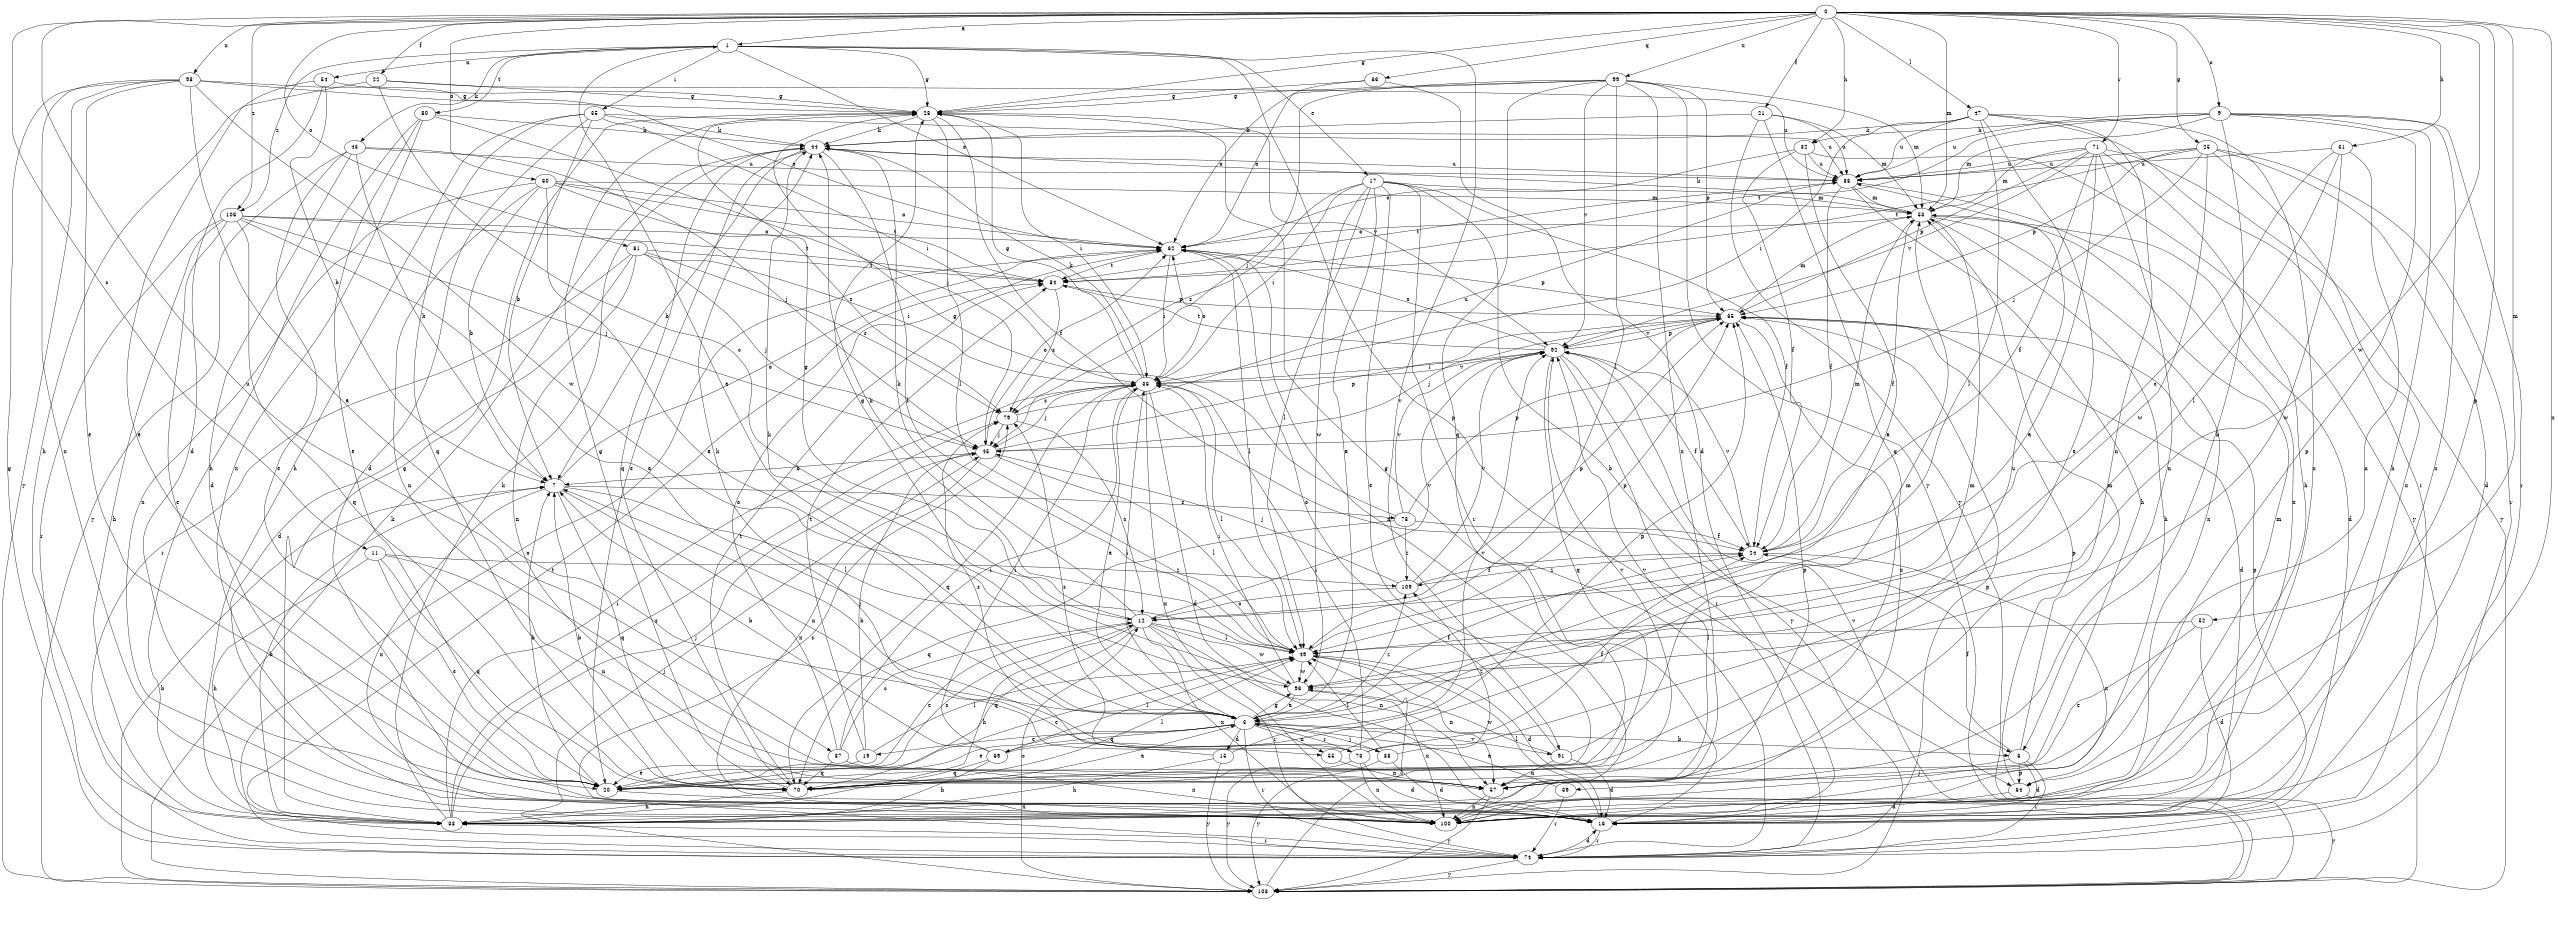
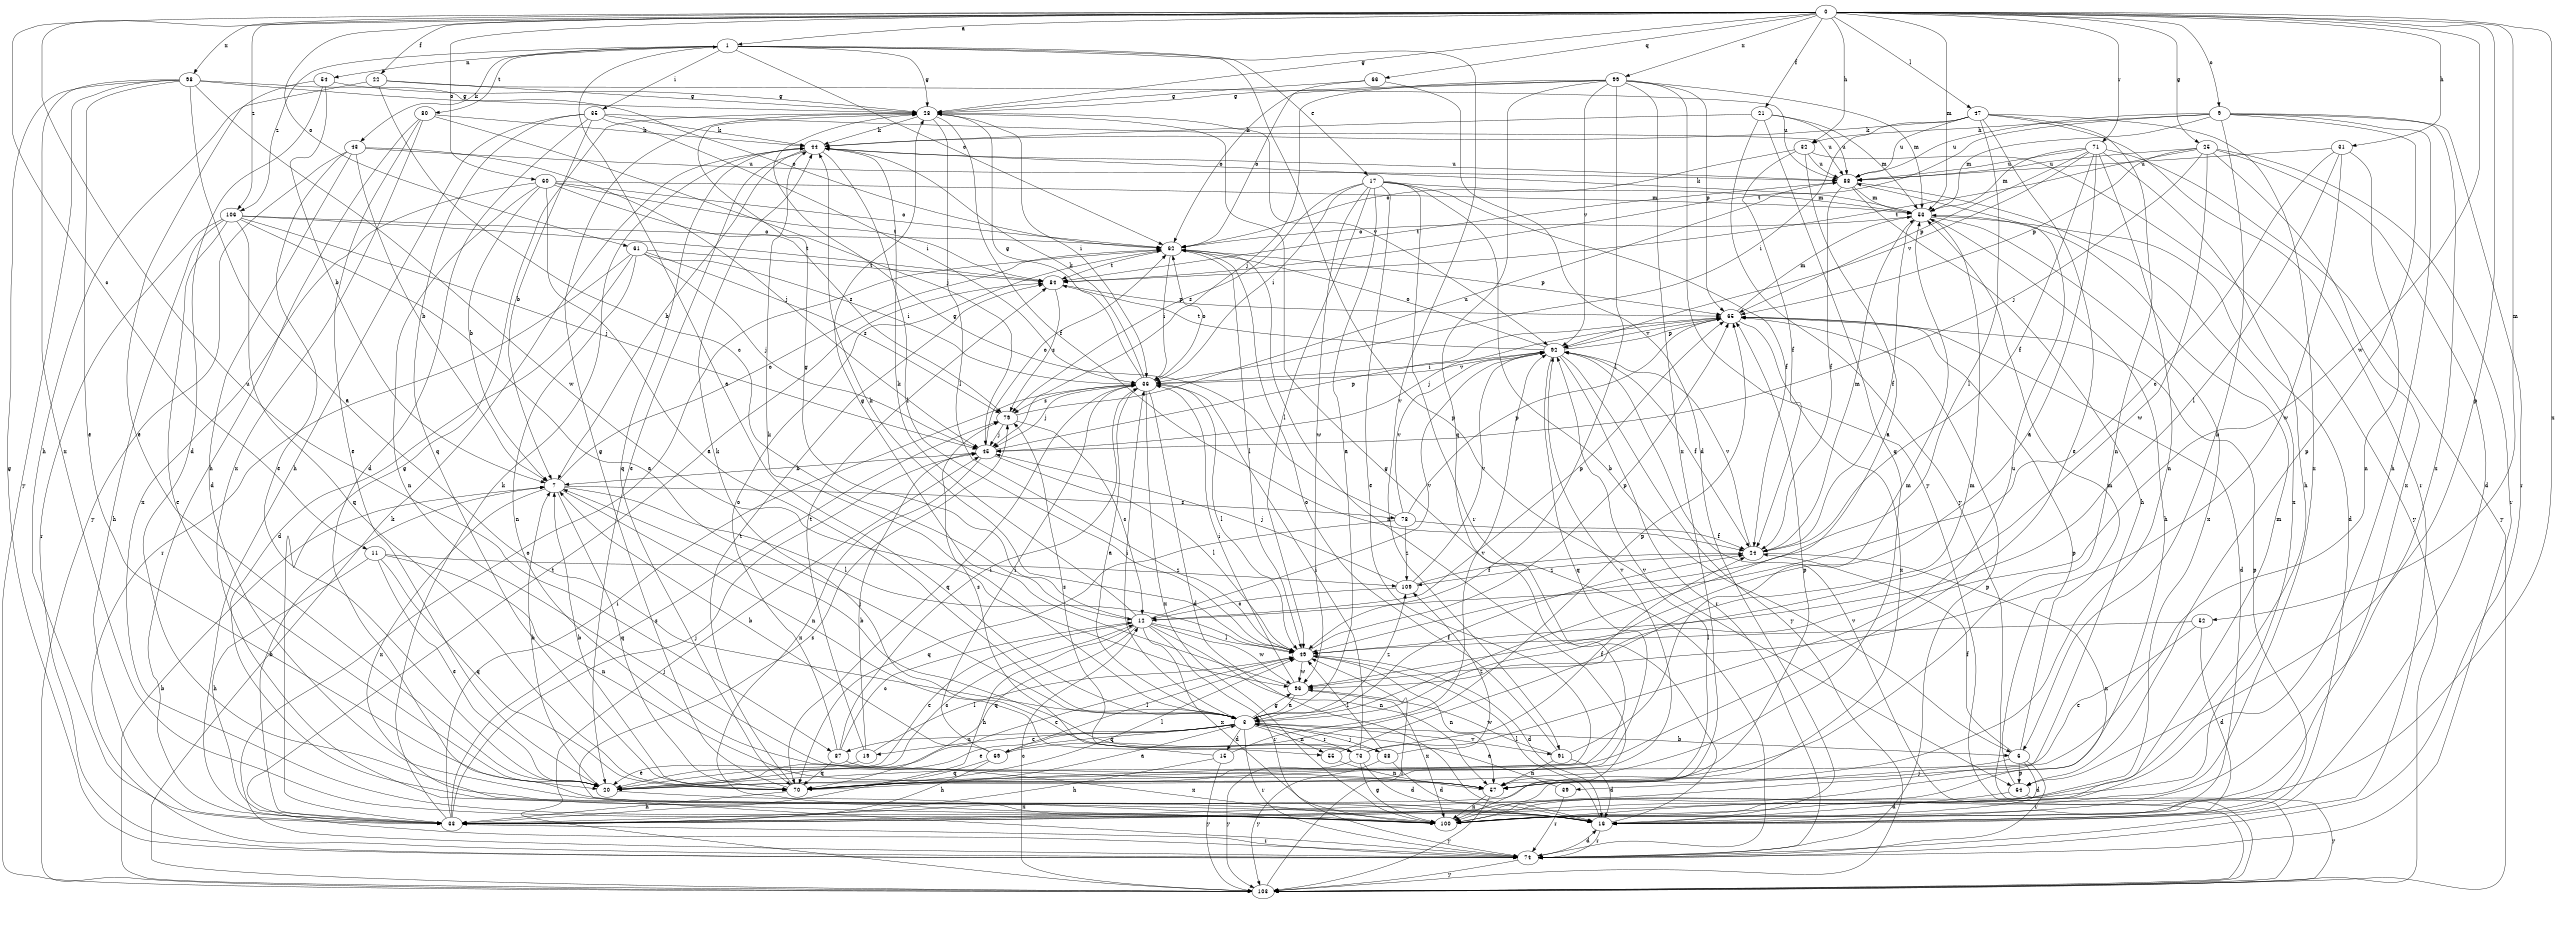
edge "3" -> "87": added, label "u"
edge "73" -> "100": label "x" -> "g"
